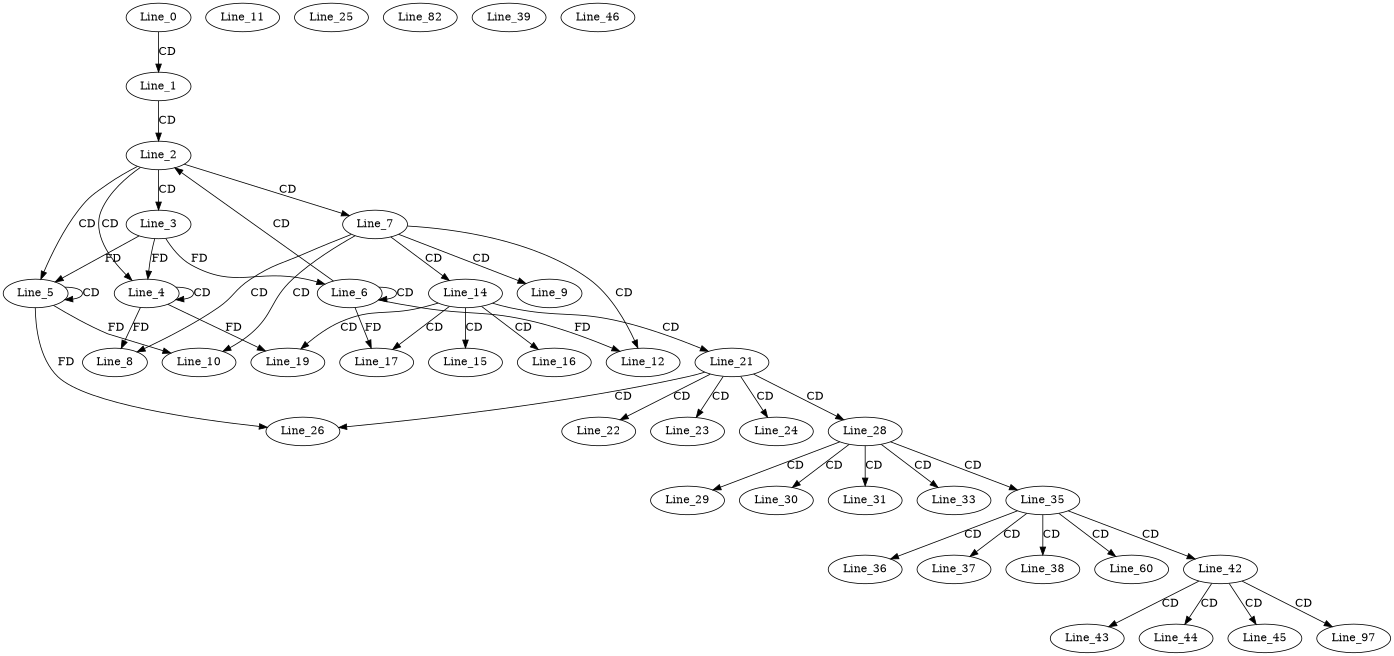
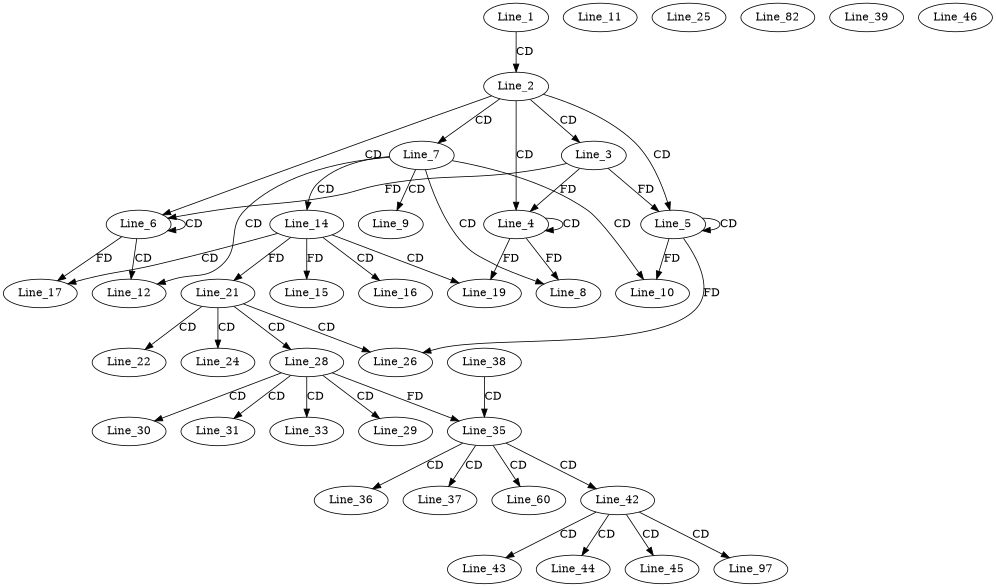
node "Line_0": removed
edge "Line_6" -> "Line_2": reversed
edge "Line_14" -> "Line_15": label "CD" -> "FD"
edge "Line_6" -> "Line_12": label "FD" -> "CD"
edge "Line_14" -> "Line_21": label "CD" -> "FD"
node "Line_23": removed
edge "Line_28" -> "Line_35": label "CD" -> "FD"
edge "Line_35" -> "Line_38": reversed
